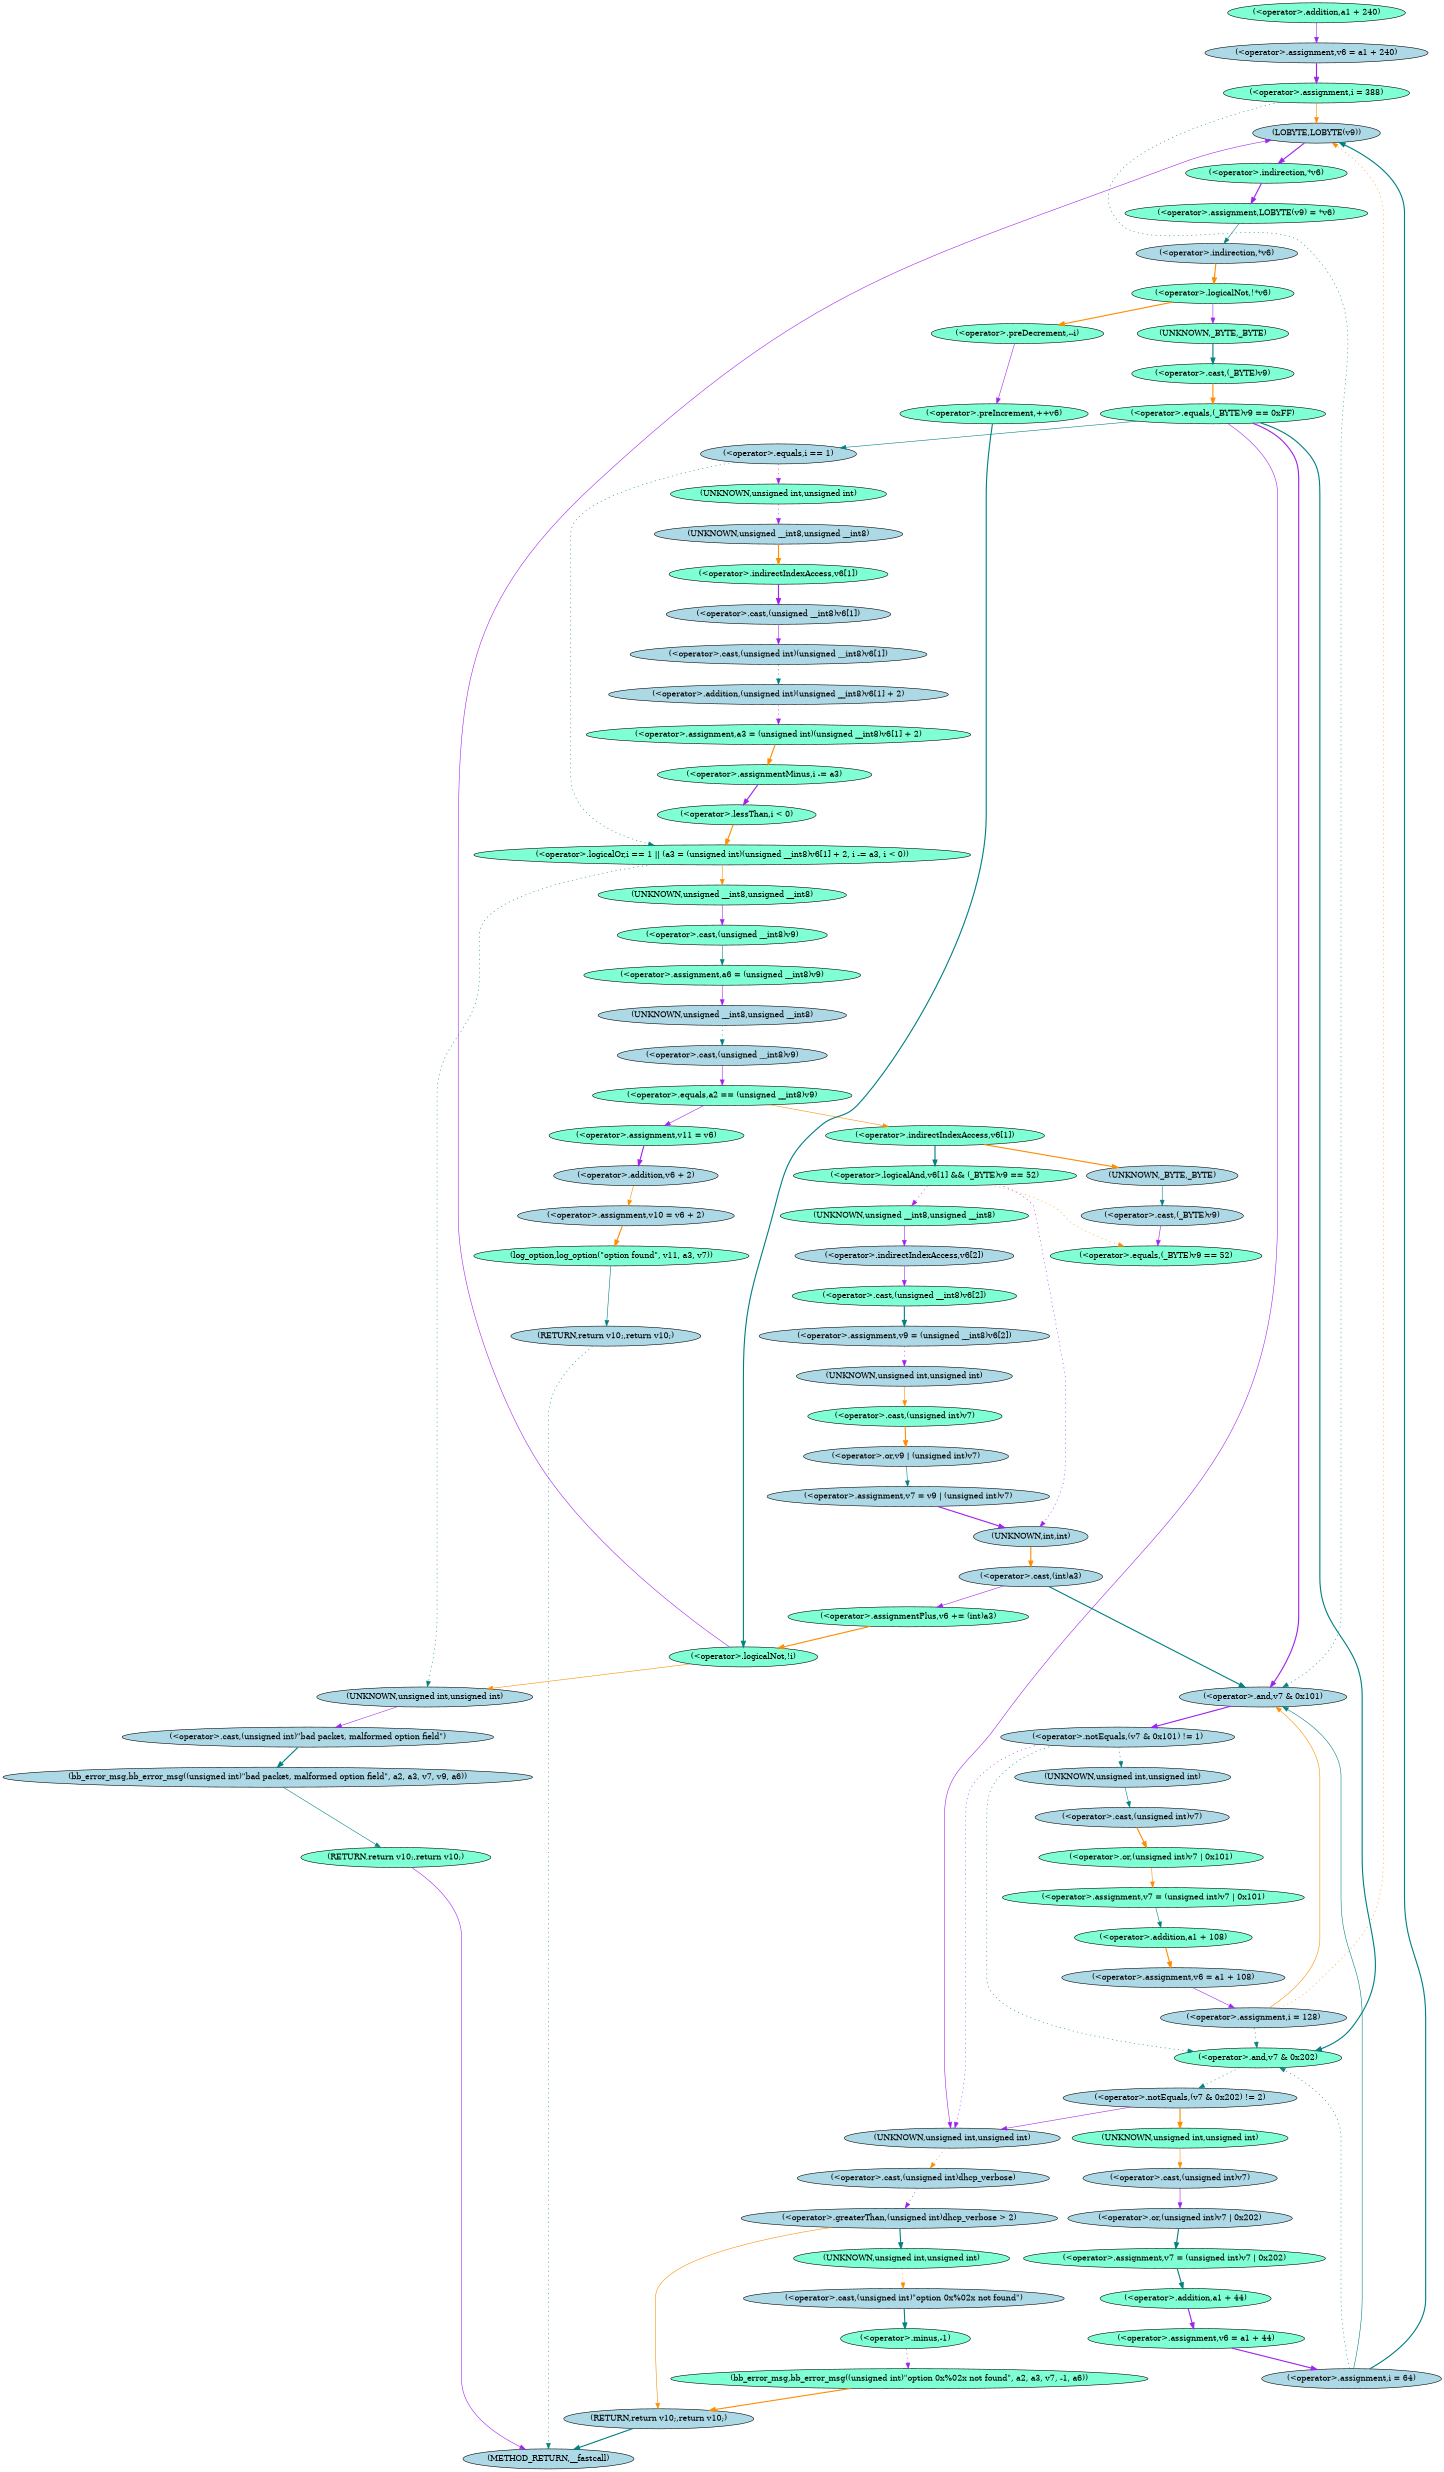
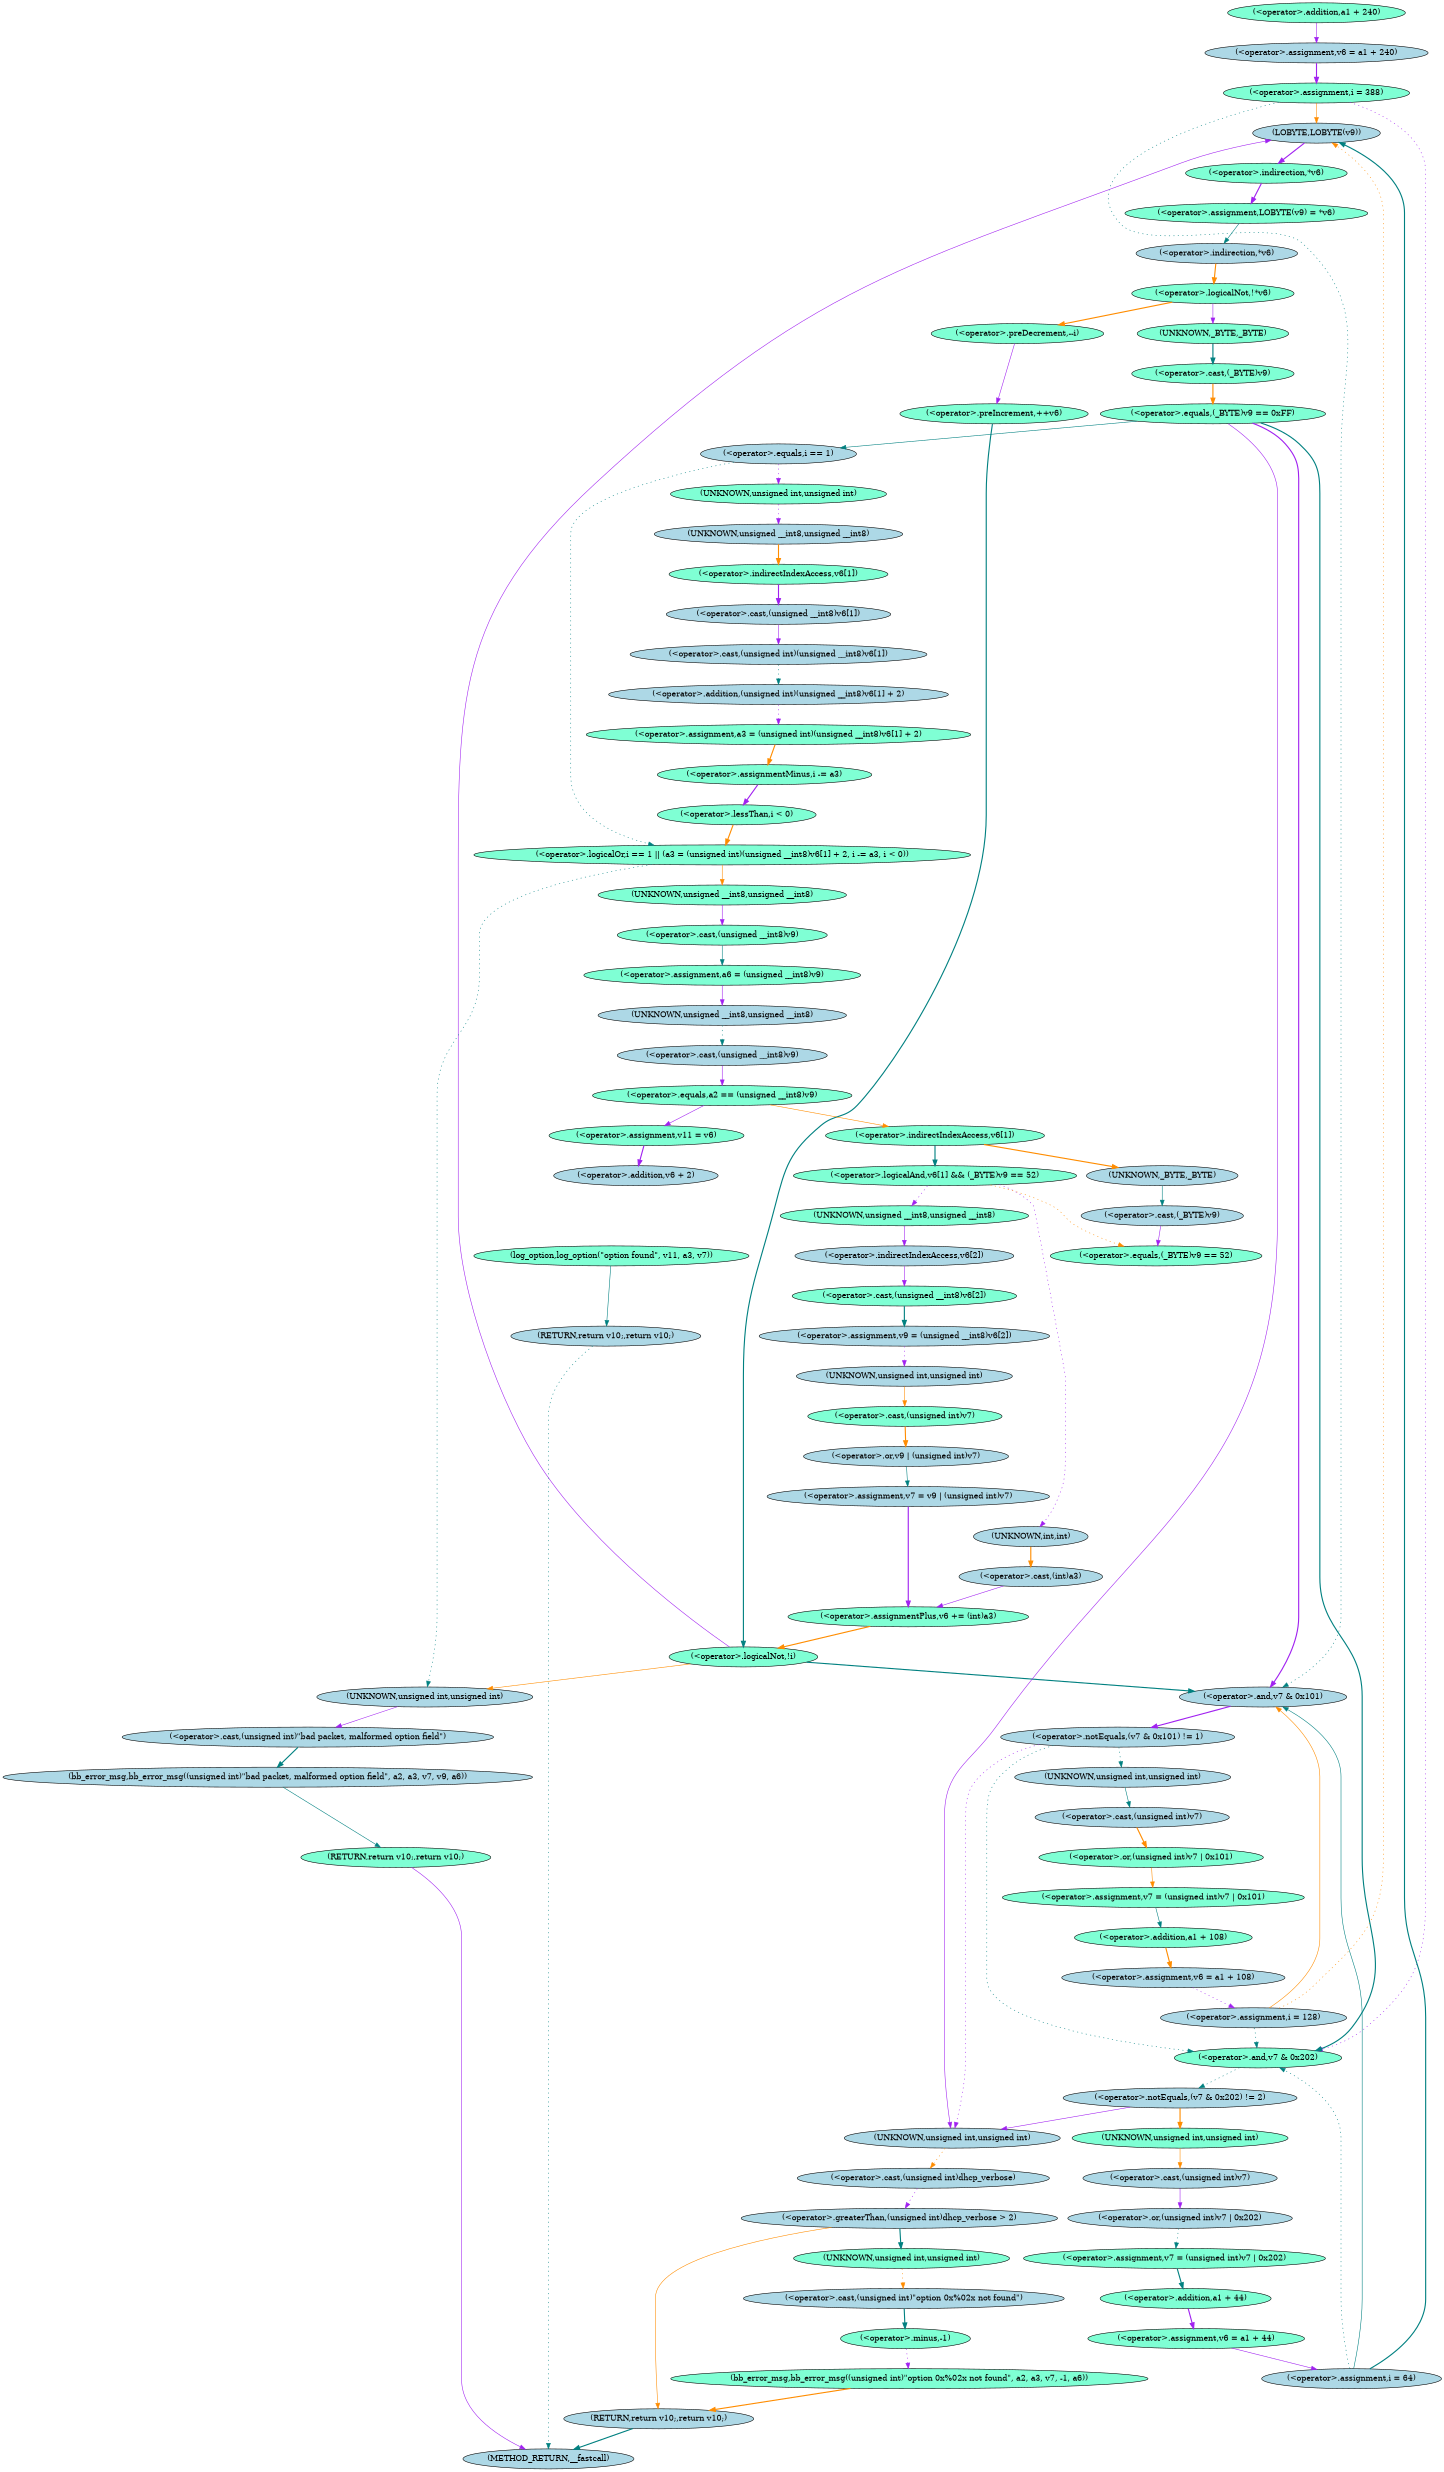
edge "(<operator>.assignment,i = 388)" -> "(<operator>.and,v7 & 0x202)": added
node "(<operator>.assignment,v10 = v6 + 2)": removed
edge "(<operator>.assignment,v7 = v9 | (unsigned int)v7)" -> "(UNKNOWN,int,int)": now "(<operator>.assignment,v7 = v9 | (unsigned int)v7)" -> "(<operator>.assignmentPlus,v6 += (int)a3)"
edge "(<operator>.cast,(int)a3)" -> "(<operator>.and,v7 & 0x101)": now "(<operator>.logicalNot,!i)" -> "(<operator>.and,v7 & 0x101)"
edge "(<operator>.assignment,v6 = a1 + 108)" -> "(<operator>.assignment,i = 128)": style solid -> dotted
edge "(<operator>.or,(unsigned int)v7 | 0x202)" -> "(<operator>.assignment,v7 = (unsigned int)v7 | 0x202)": style bold -> dotted
edge "(<operator>.assignment,v6 = a1 + 44)" -> "(<operator>.assignment,i = 64)": style bold -> solid
